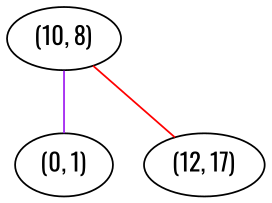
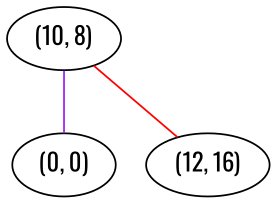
node "(0, 1)": label "(0, 1)" -> "(0, 0)"
node "(12, 17)": label "(12, 17)" -> "(12, 16)"
